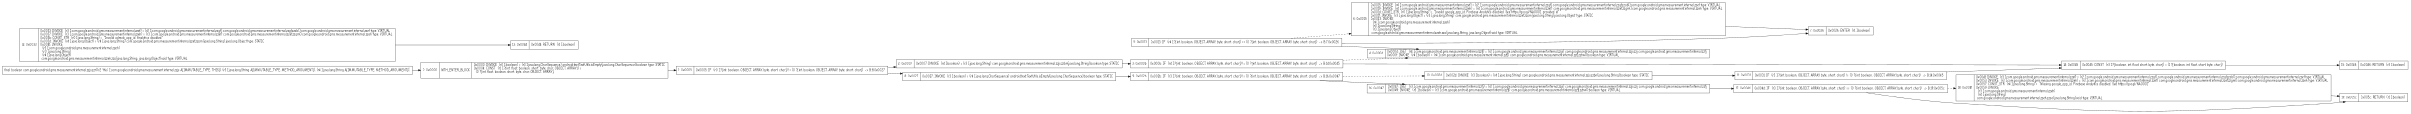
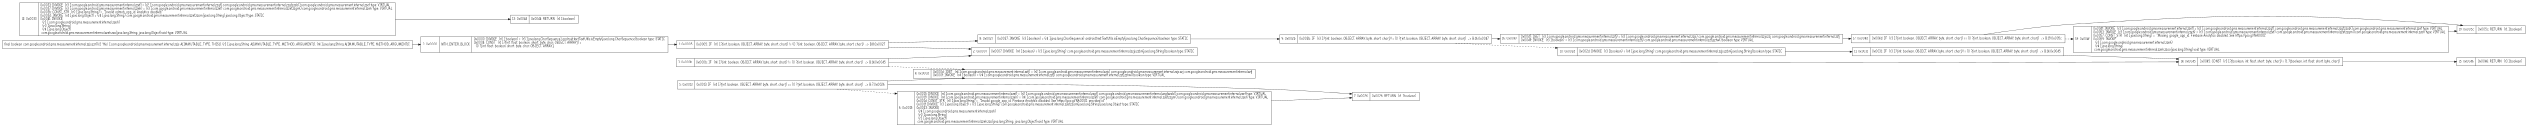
node "7: 0x0026": text "0x0026: ENTER  (r1 I:boolean)" -> "0x0026: RETURN  (r1 I:boolean)"
edge "2: 0x0007" -> "3: 0x000b": reversed
